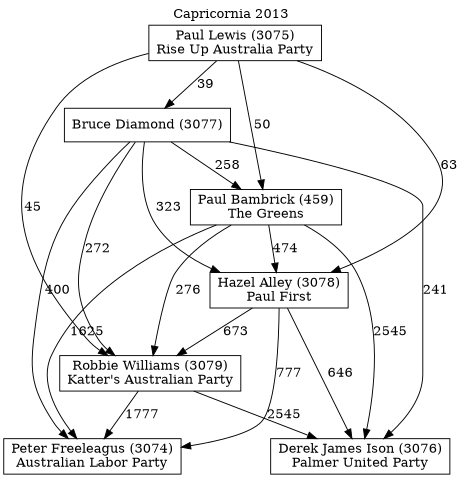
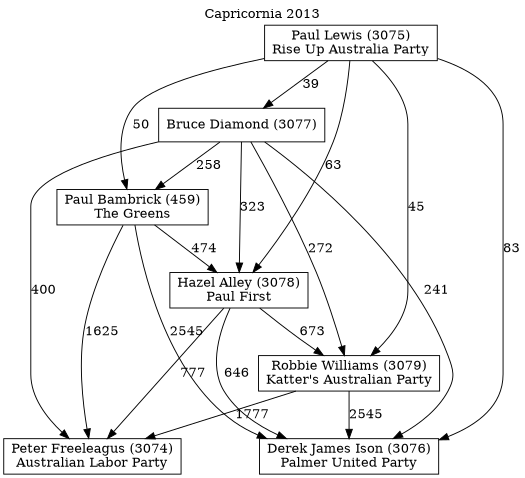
edge "Paul Lewis (3075) Rise Up Australia Party" -> "Derek James Ison (3076) Palmer United Party": added, label "83"
edge "Paul Bambrick (459) The Greens" -> "Robbie Williams (3079) Katter's Australian Party": removed, label "276"
